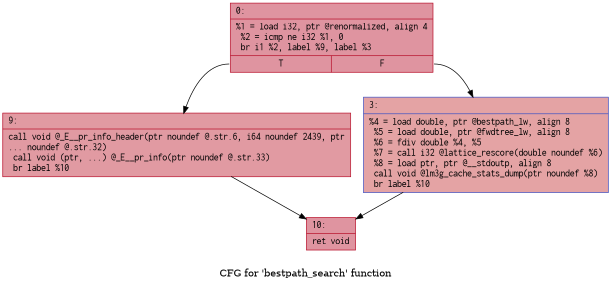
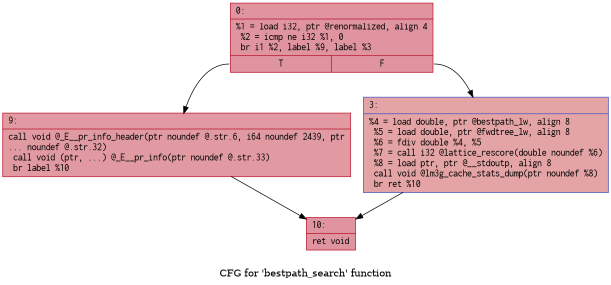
node "3:": text "br label %10" -> "br ret %10"
